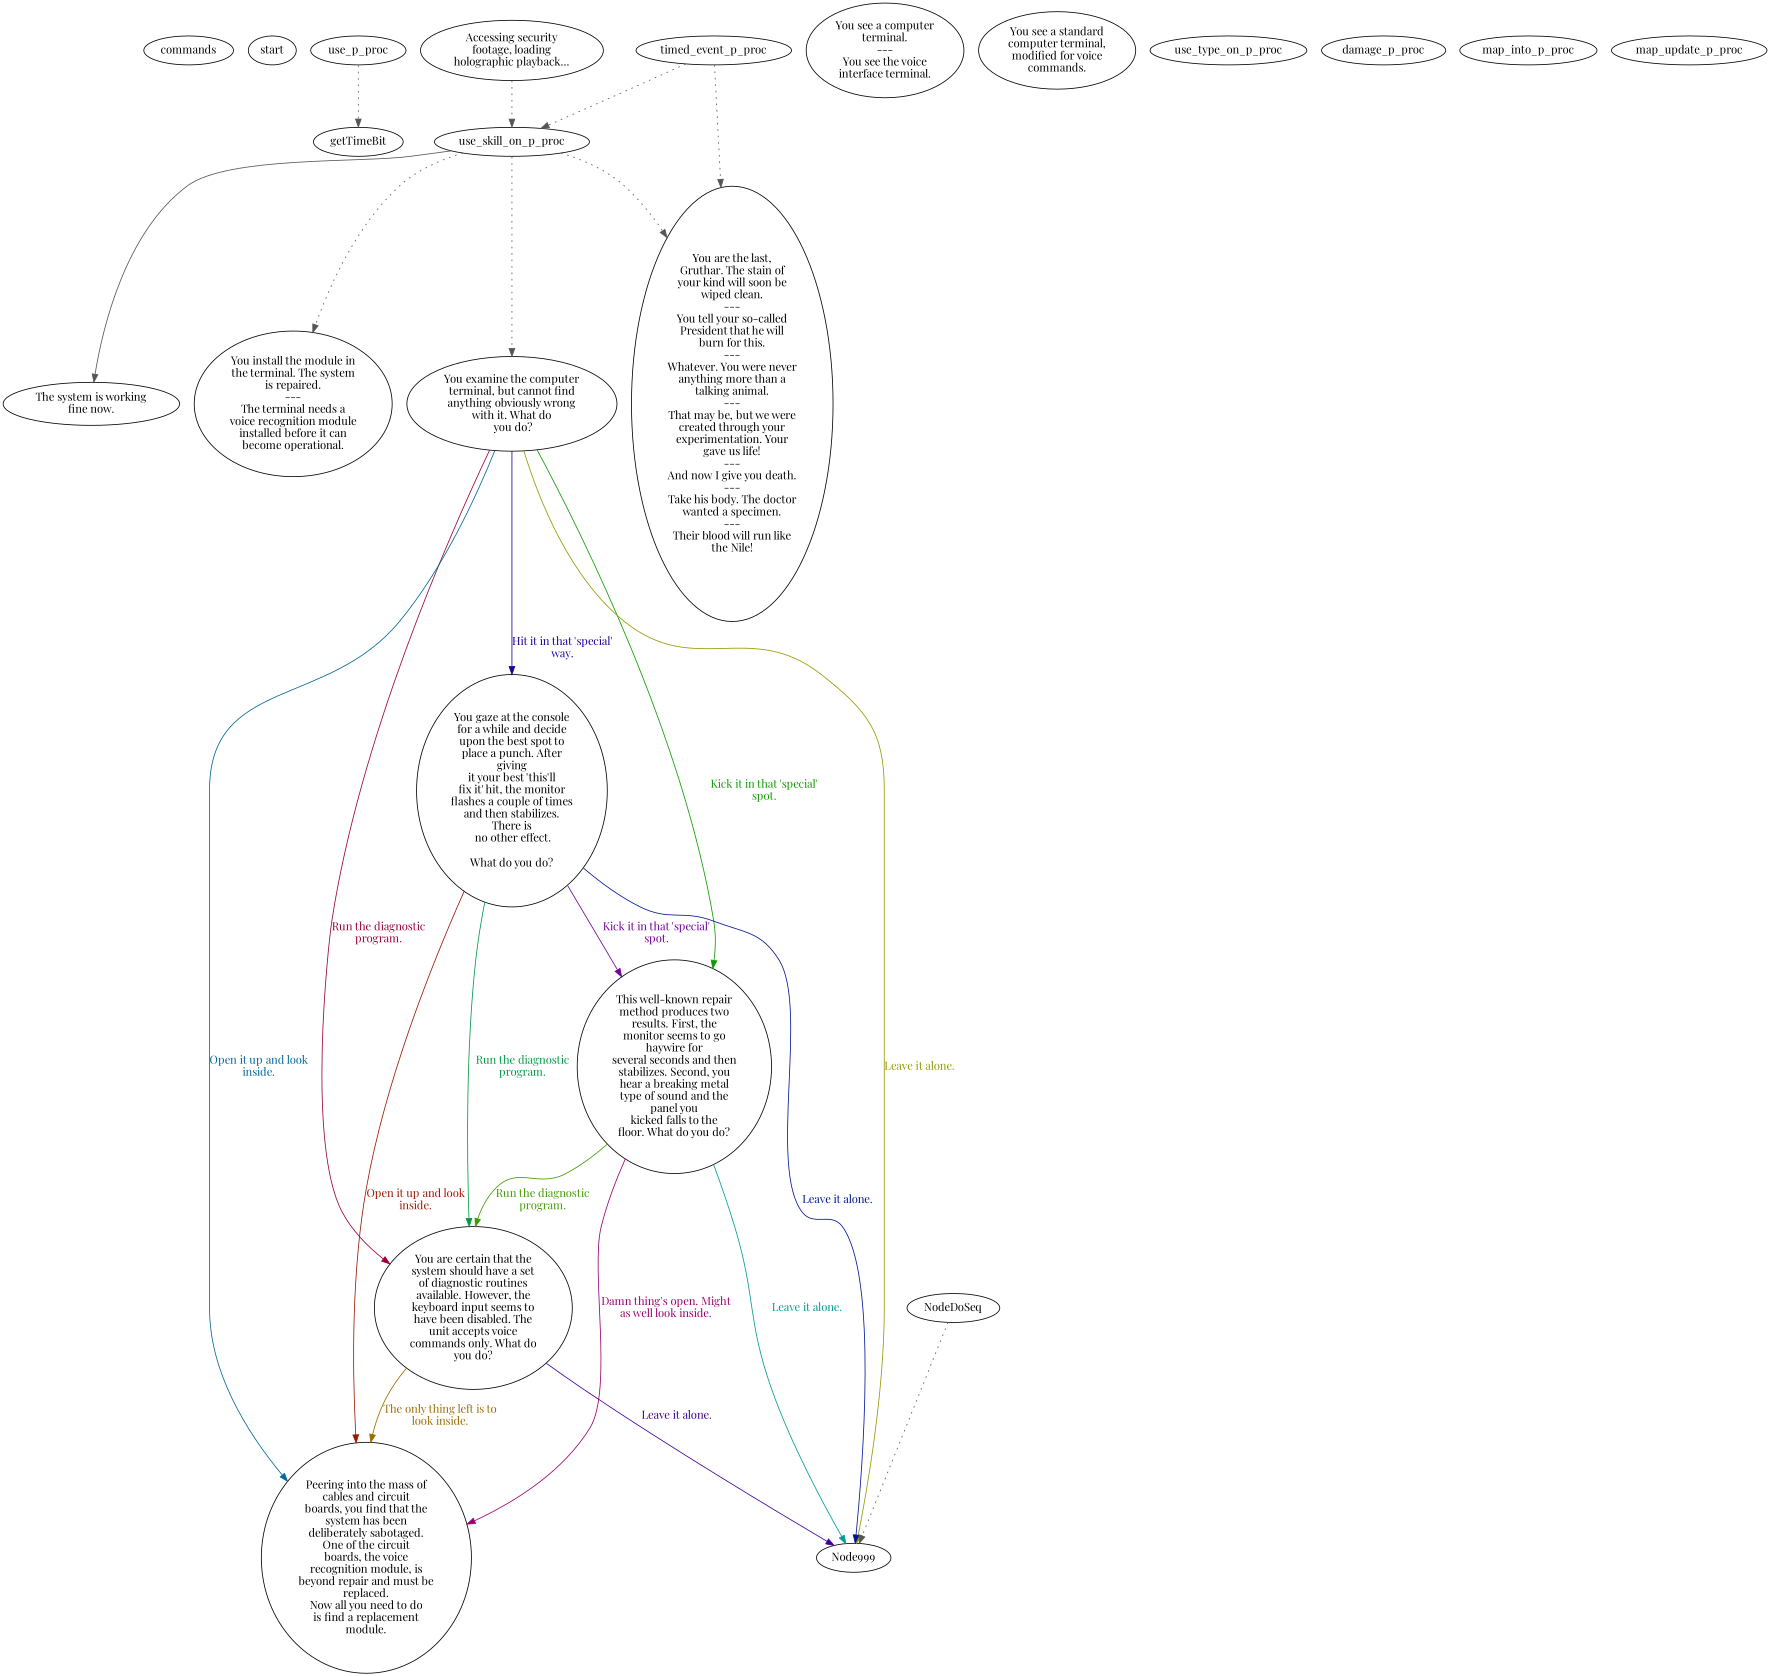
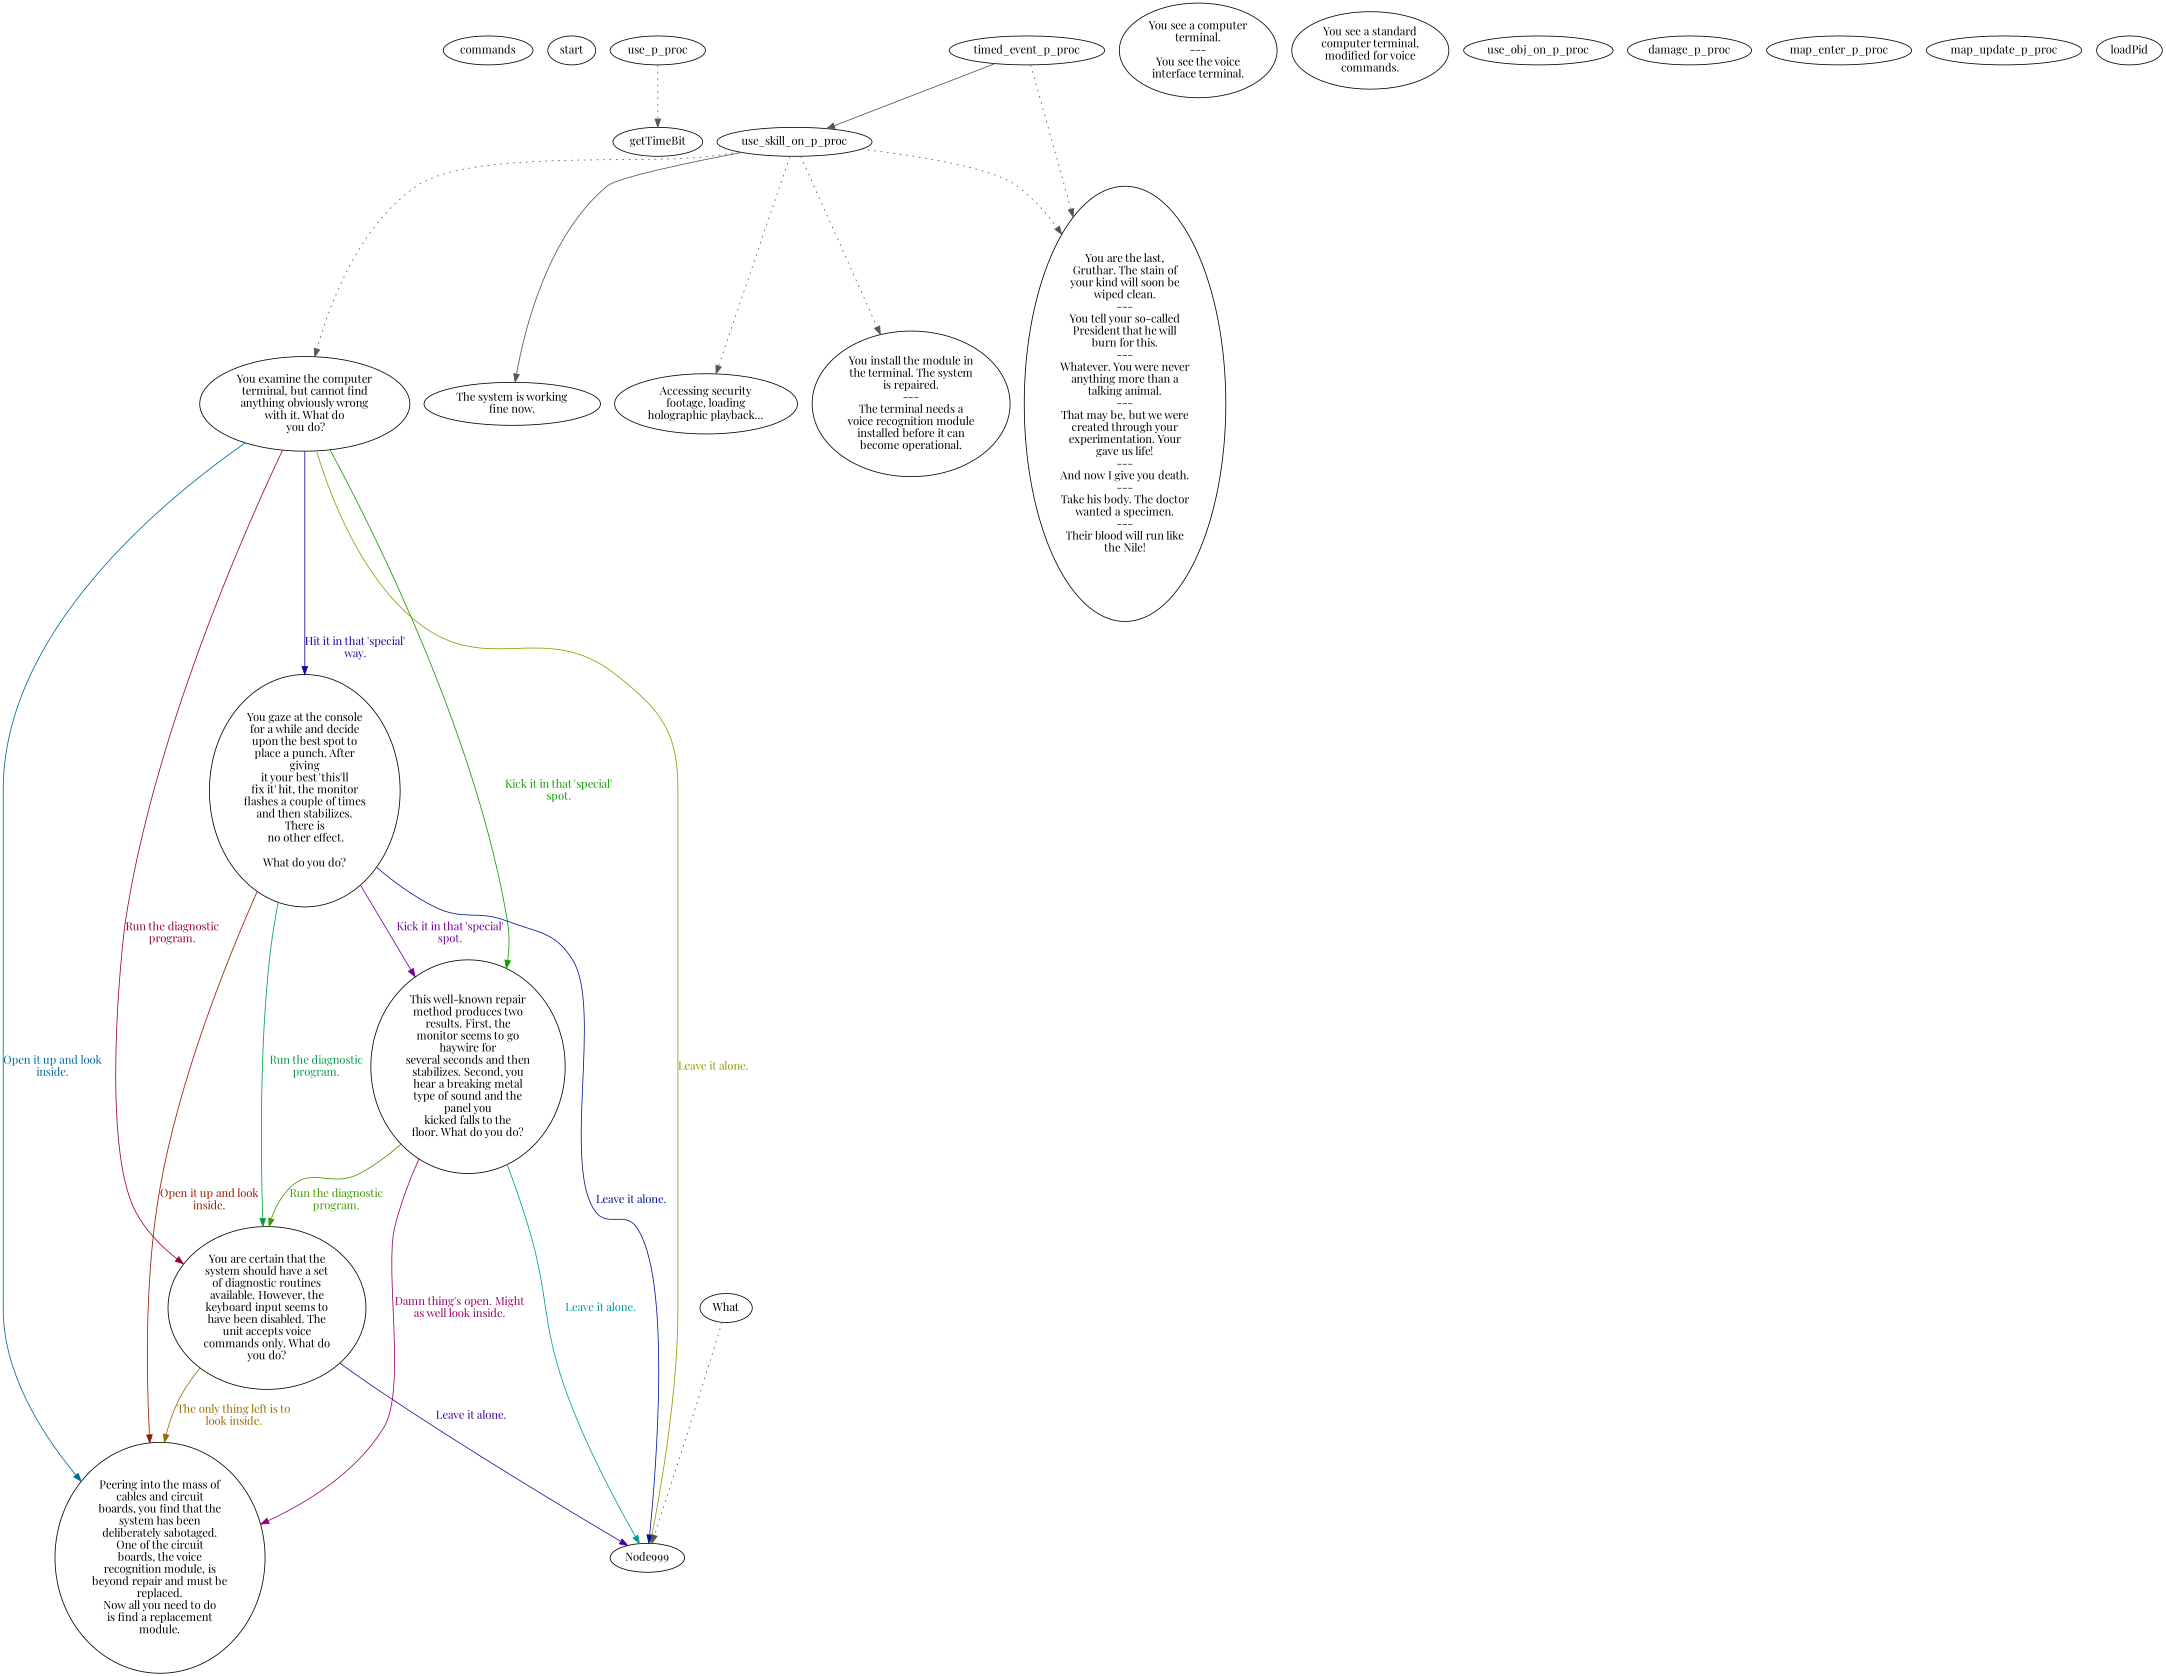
node "use_type_on_p_proc": label "use_type_on_p_proc" -> "use_obj_on_p_proc"
node "map_into_p_proc": label "map_into_p_proc" -> "map_enter_p_proc"
node "loadPid": added
edge "timed_event_p_proc" -> "use_skill_on_p_proc": style dotted -> solid
edge "Accessing security footage, loading holographic playback..." -> "use_skill_on_p_proc": reversed
node "NodeDoSeq": label "NodeDoSeq" -> "What"
